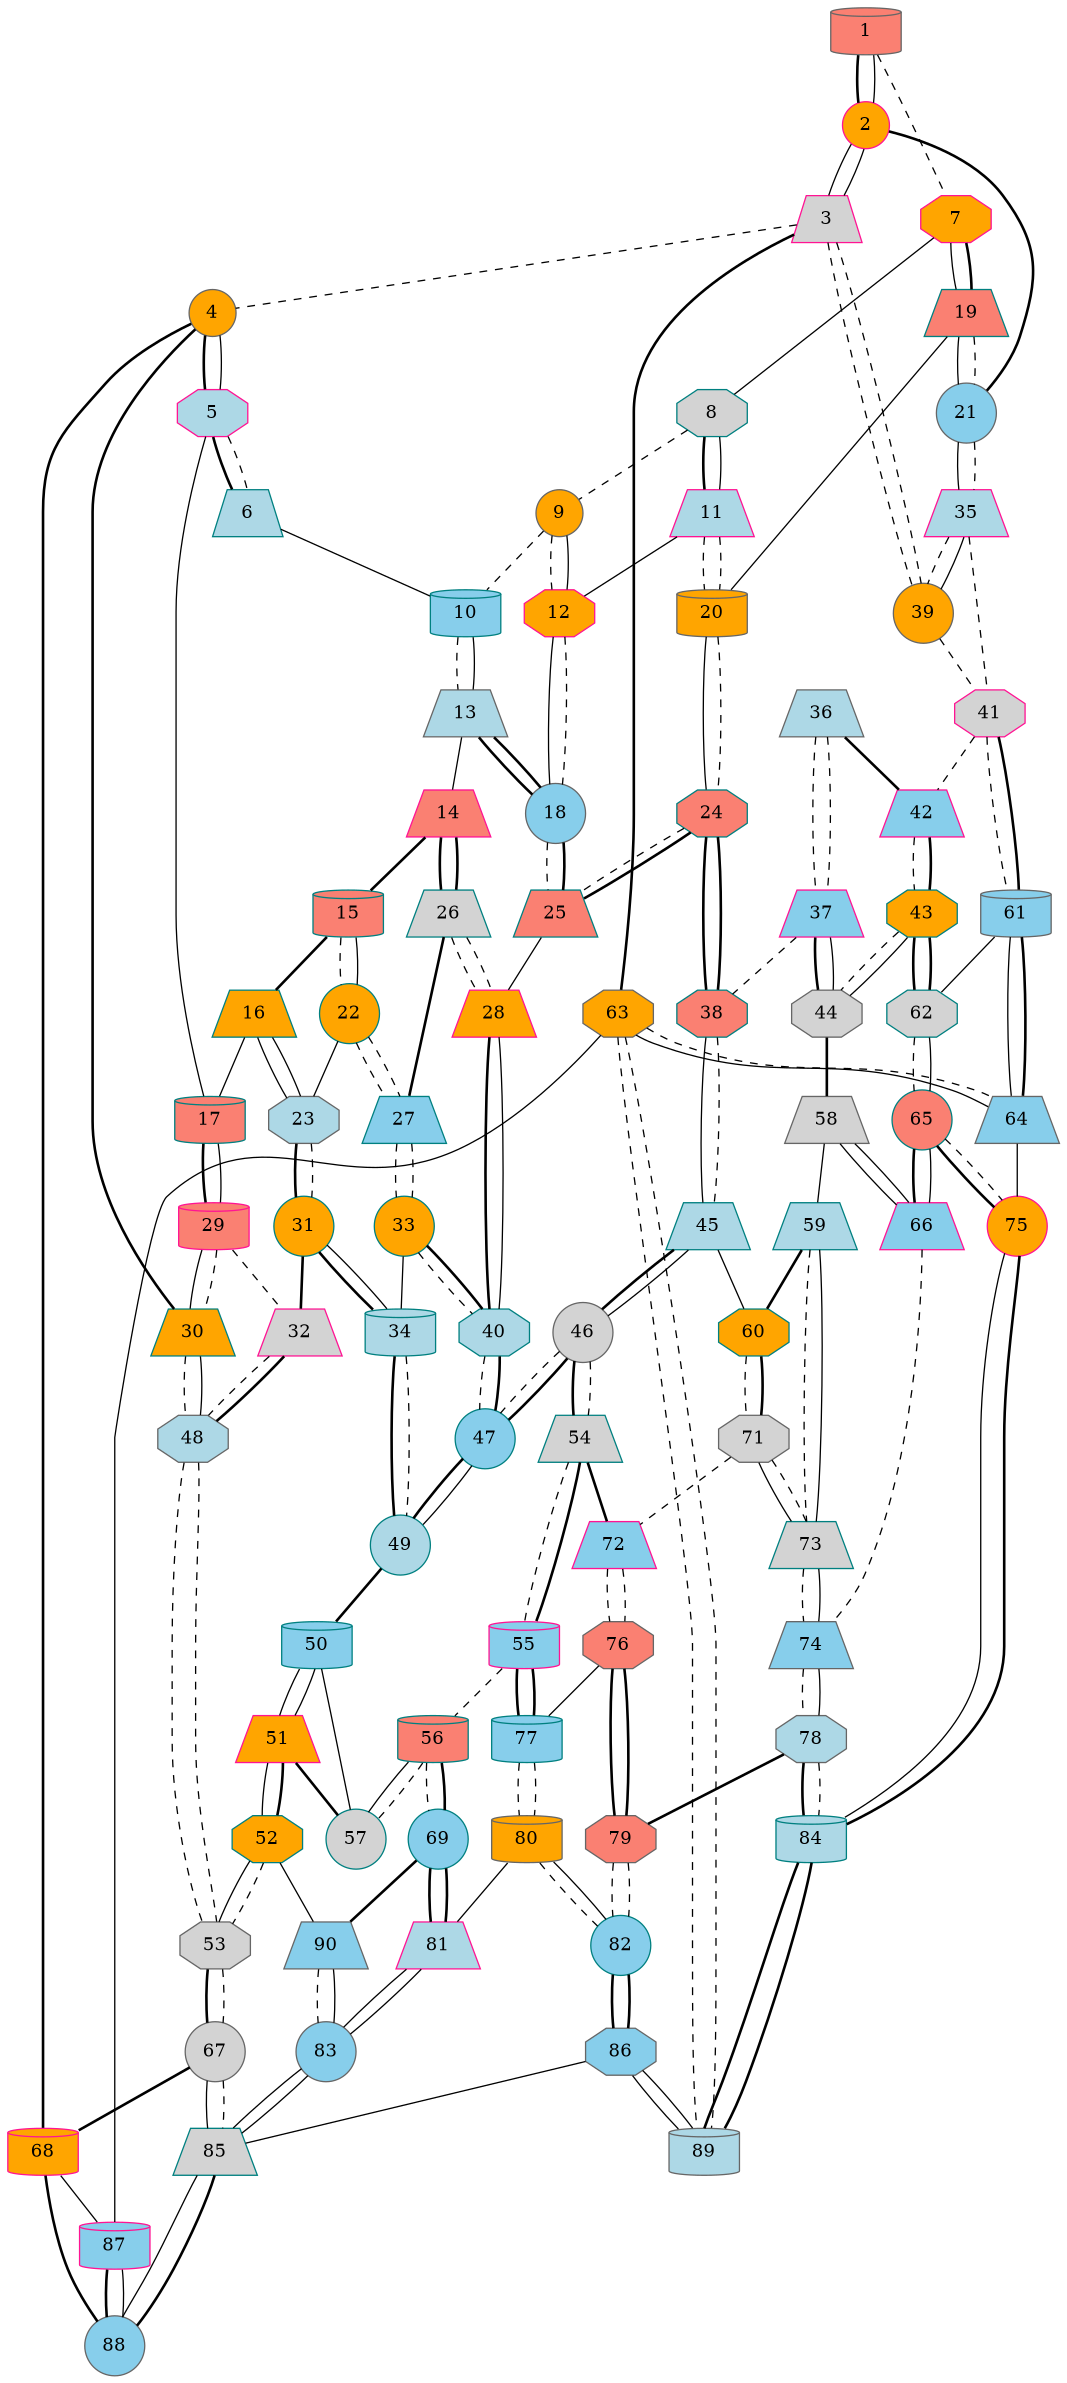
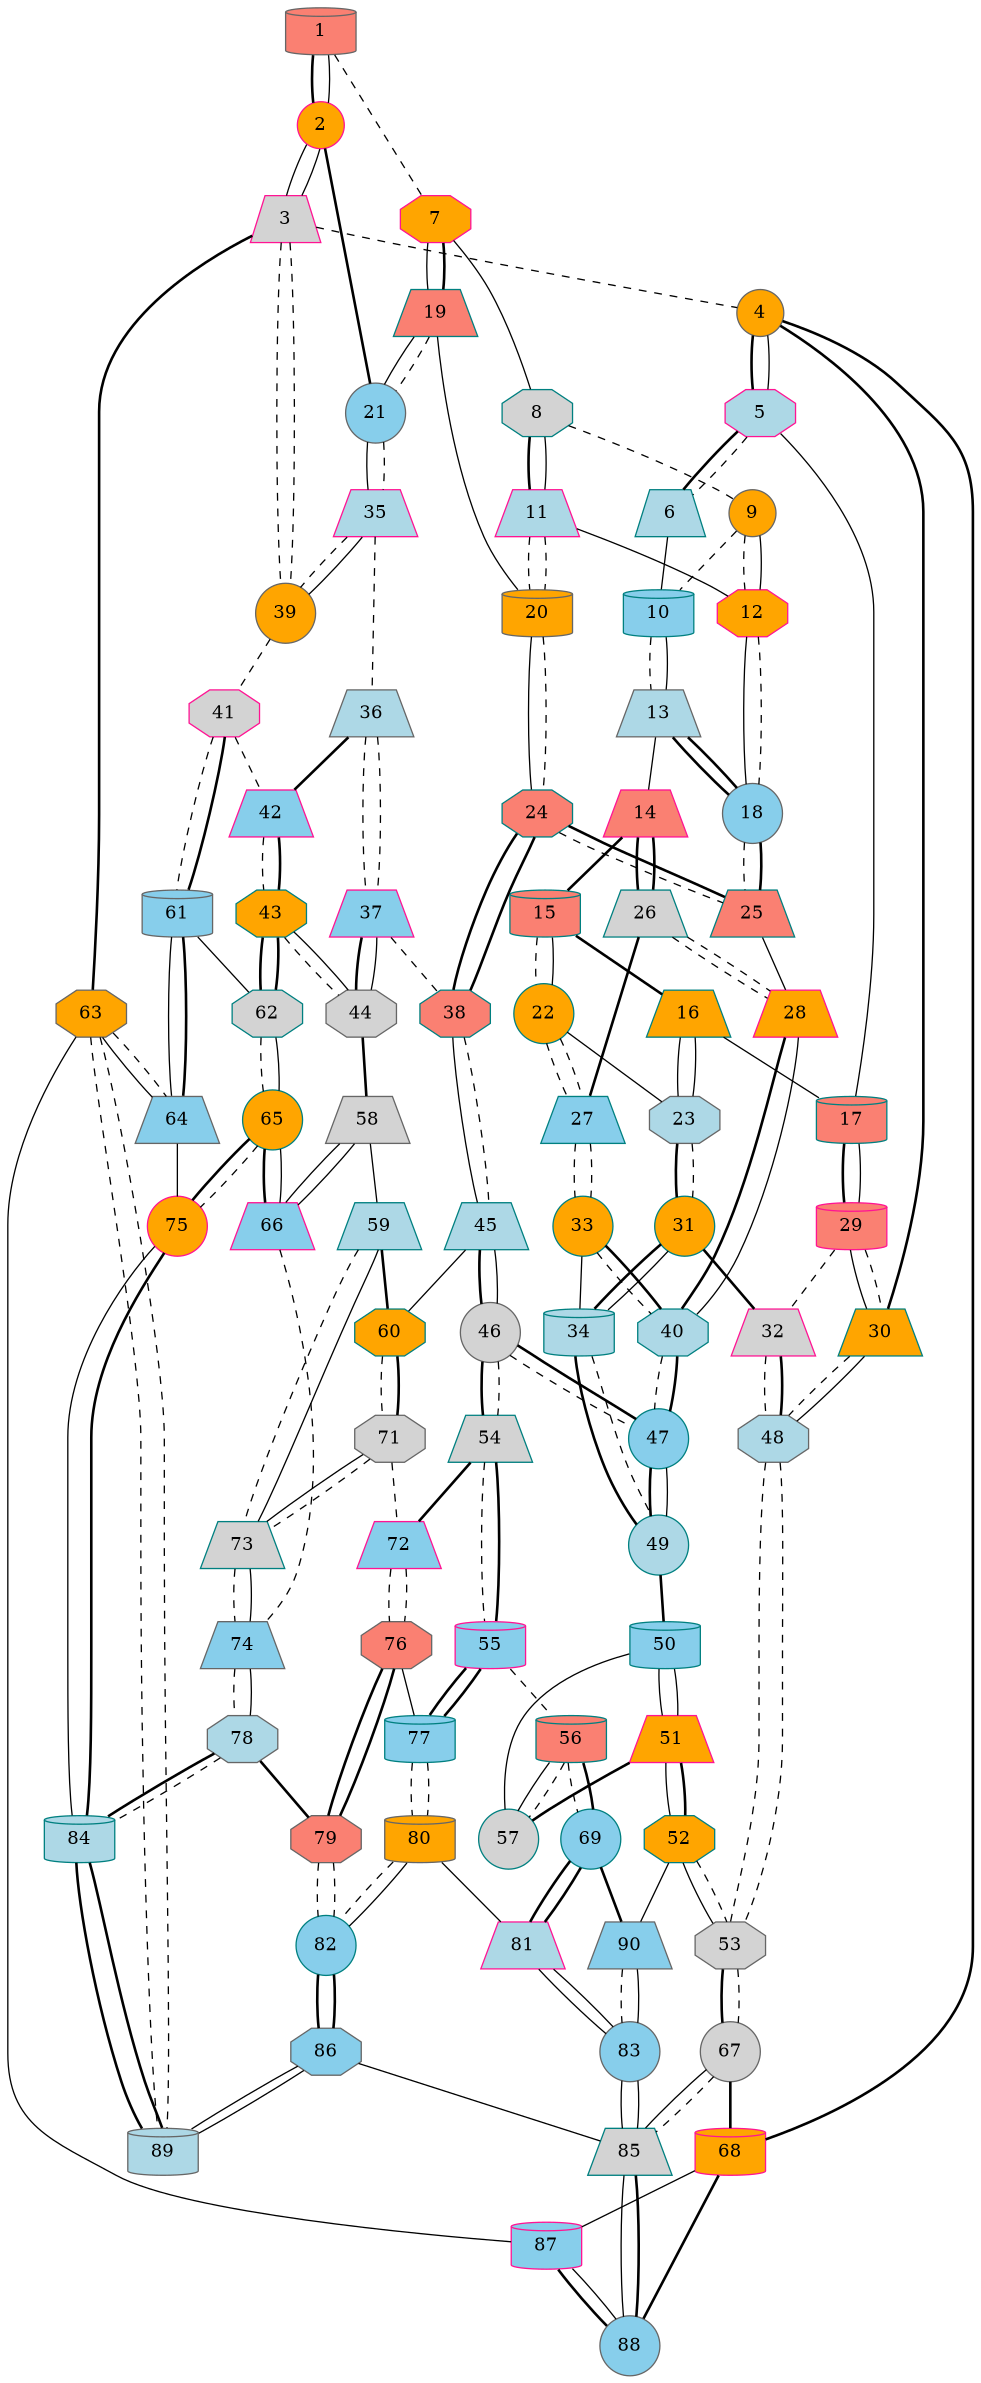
edge "35" -- "41": now "35" -- "36"
node "65": fillcolor salmon -> orange
